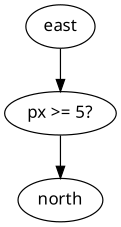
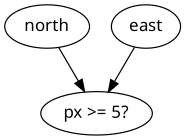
edge "px >= 5?" -> "north": reversed
